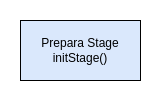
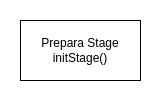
node "Prepara Stage initStage()": fillcolor #dae8fc -> #ffffff
